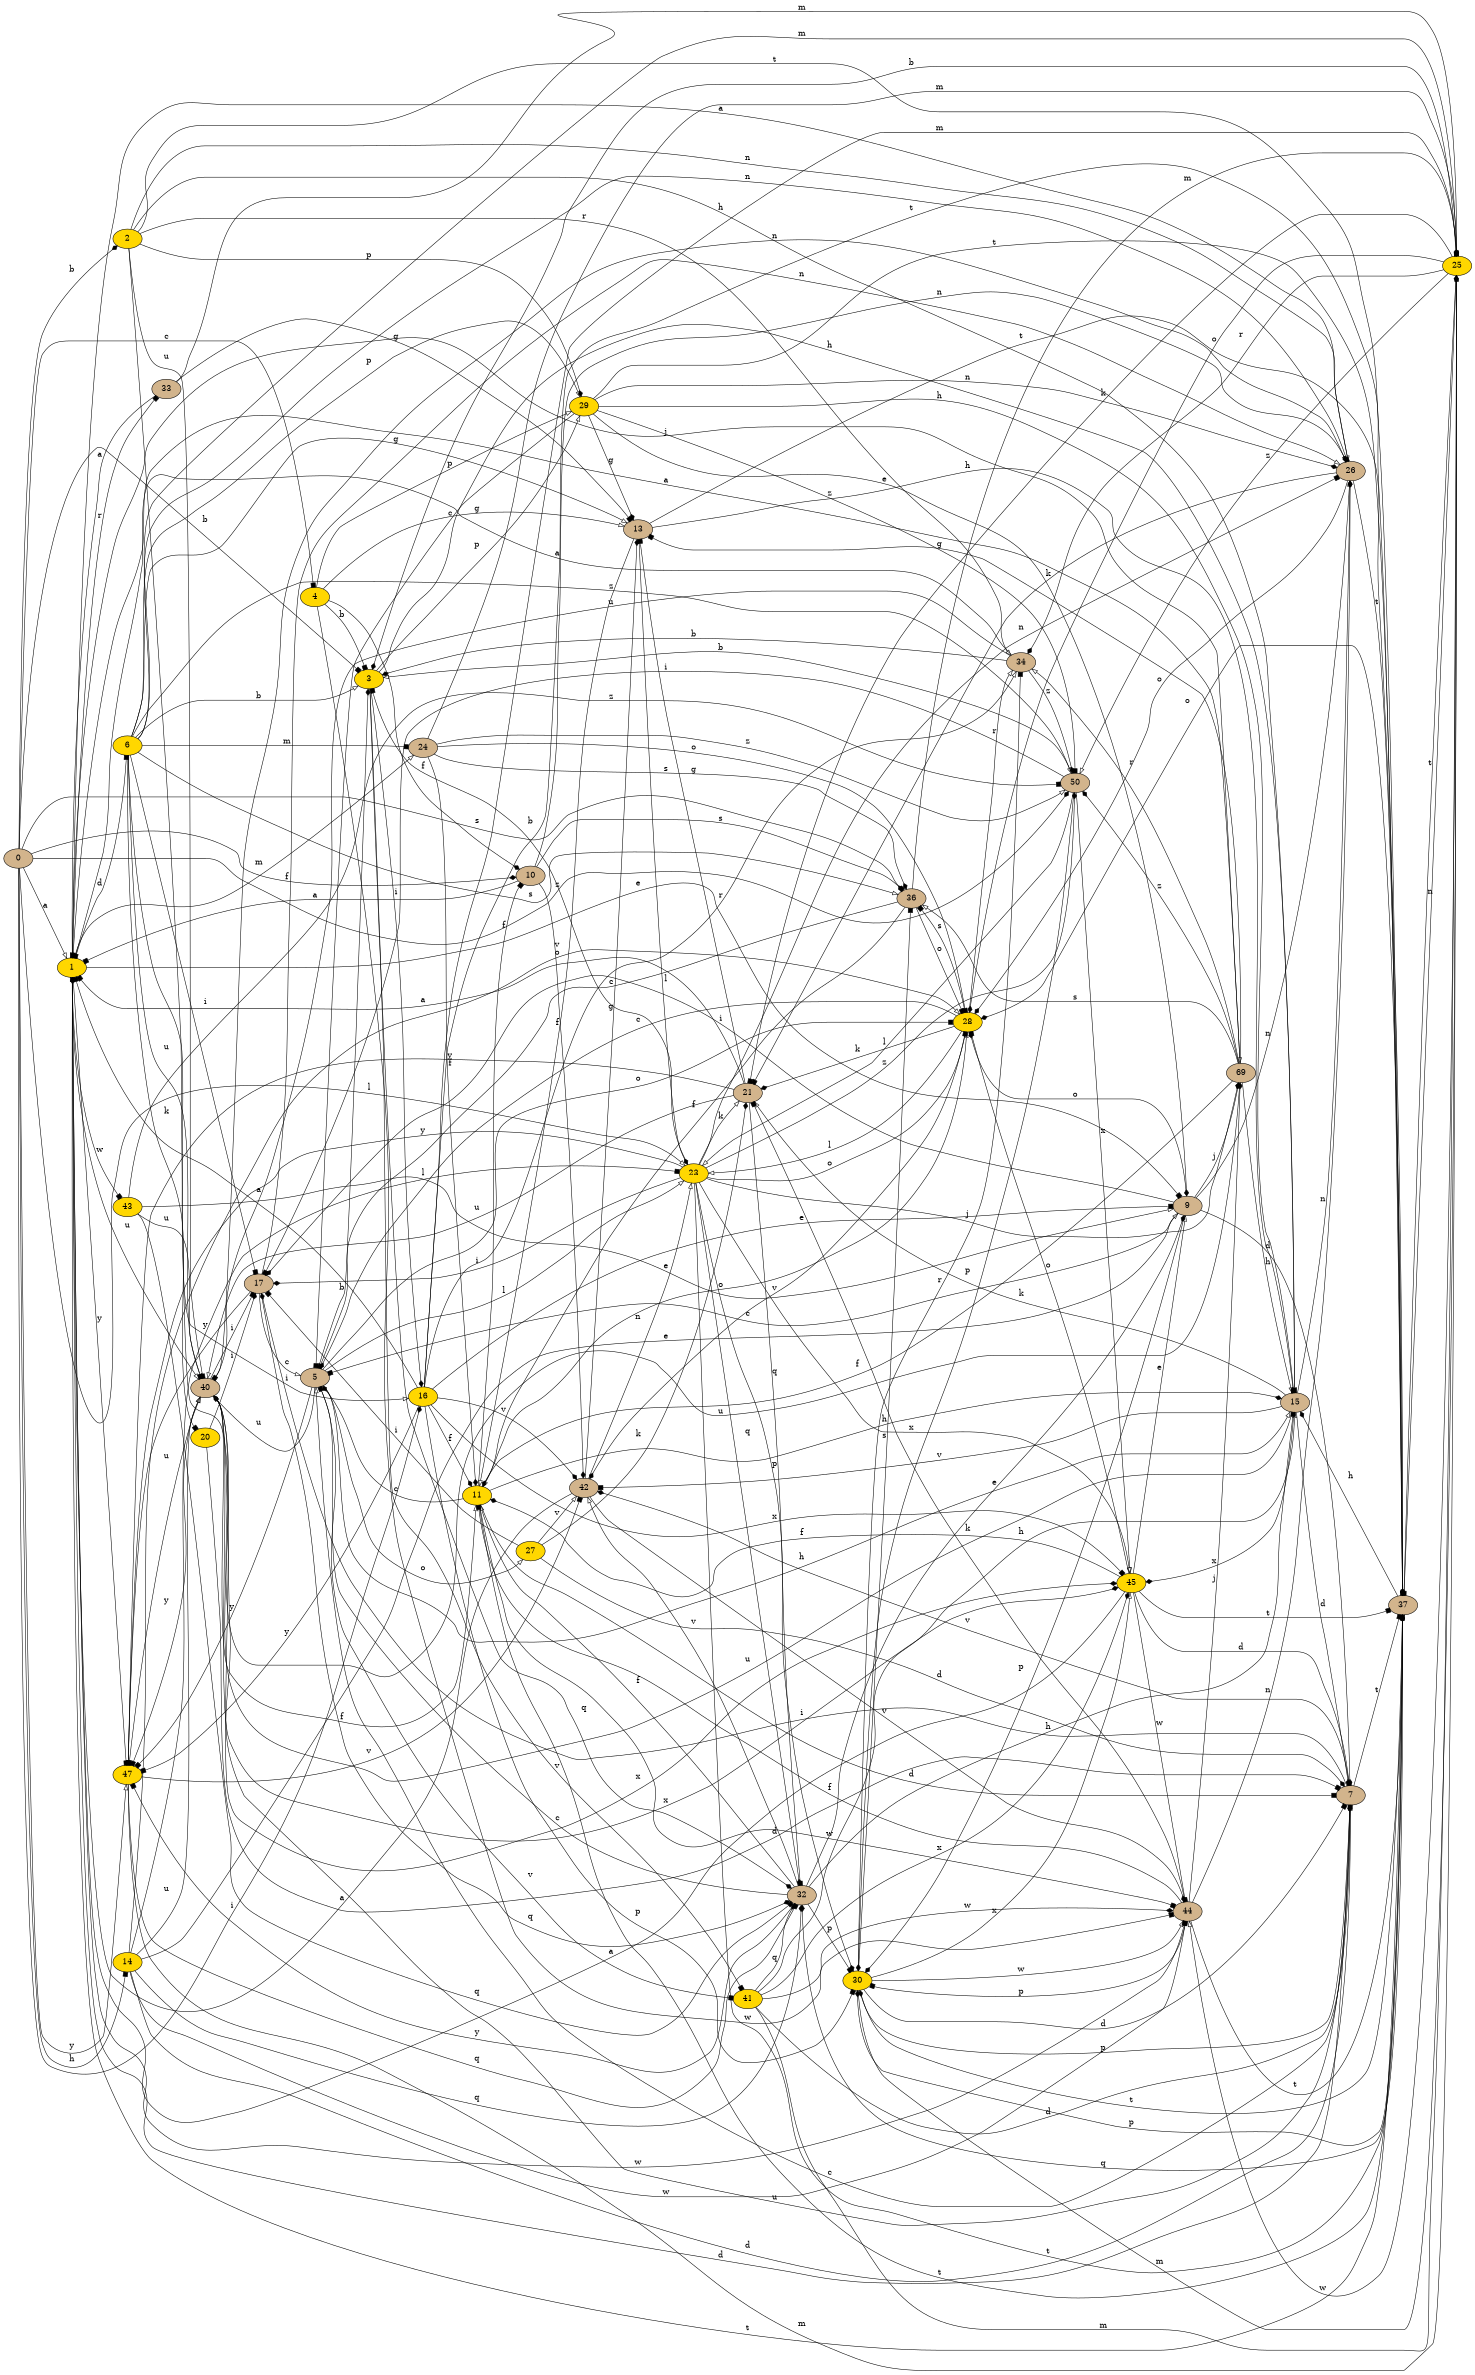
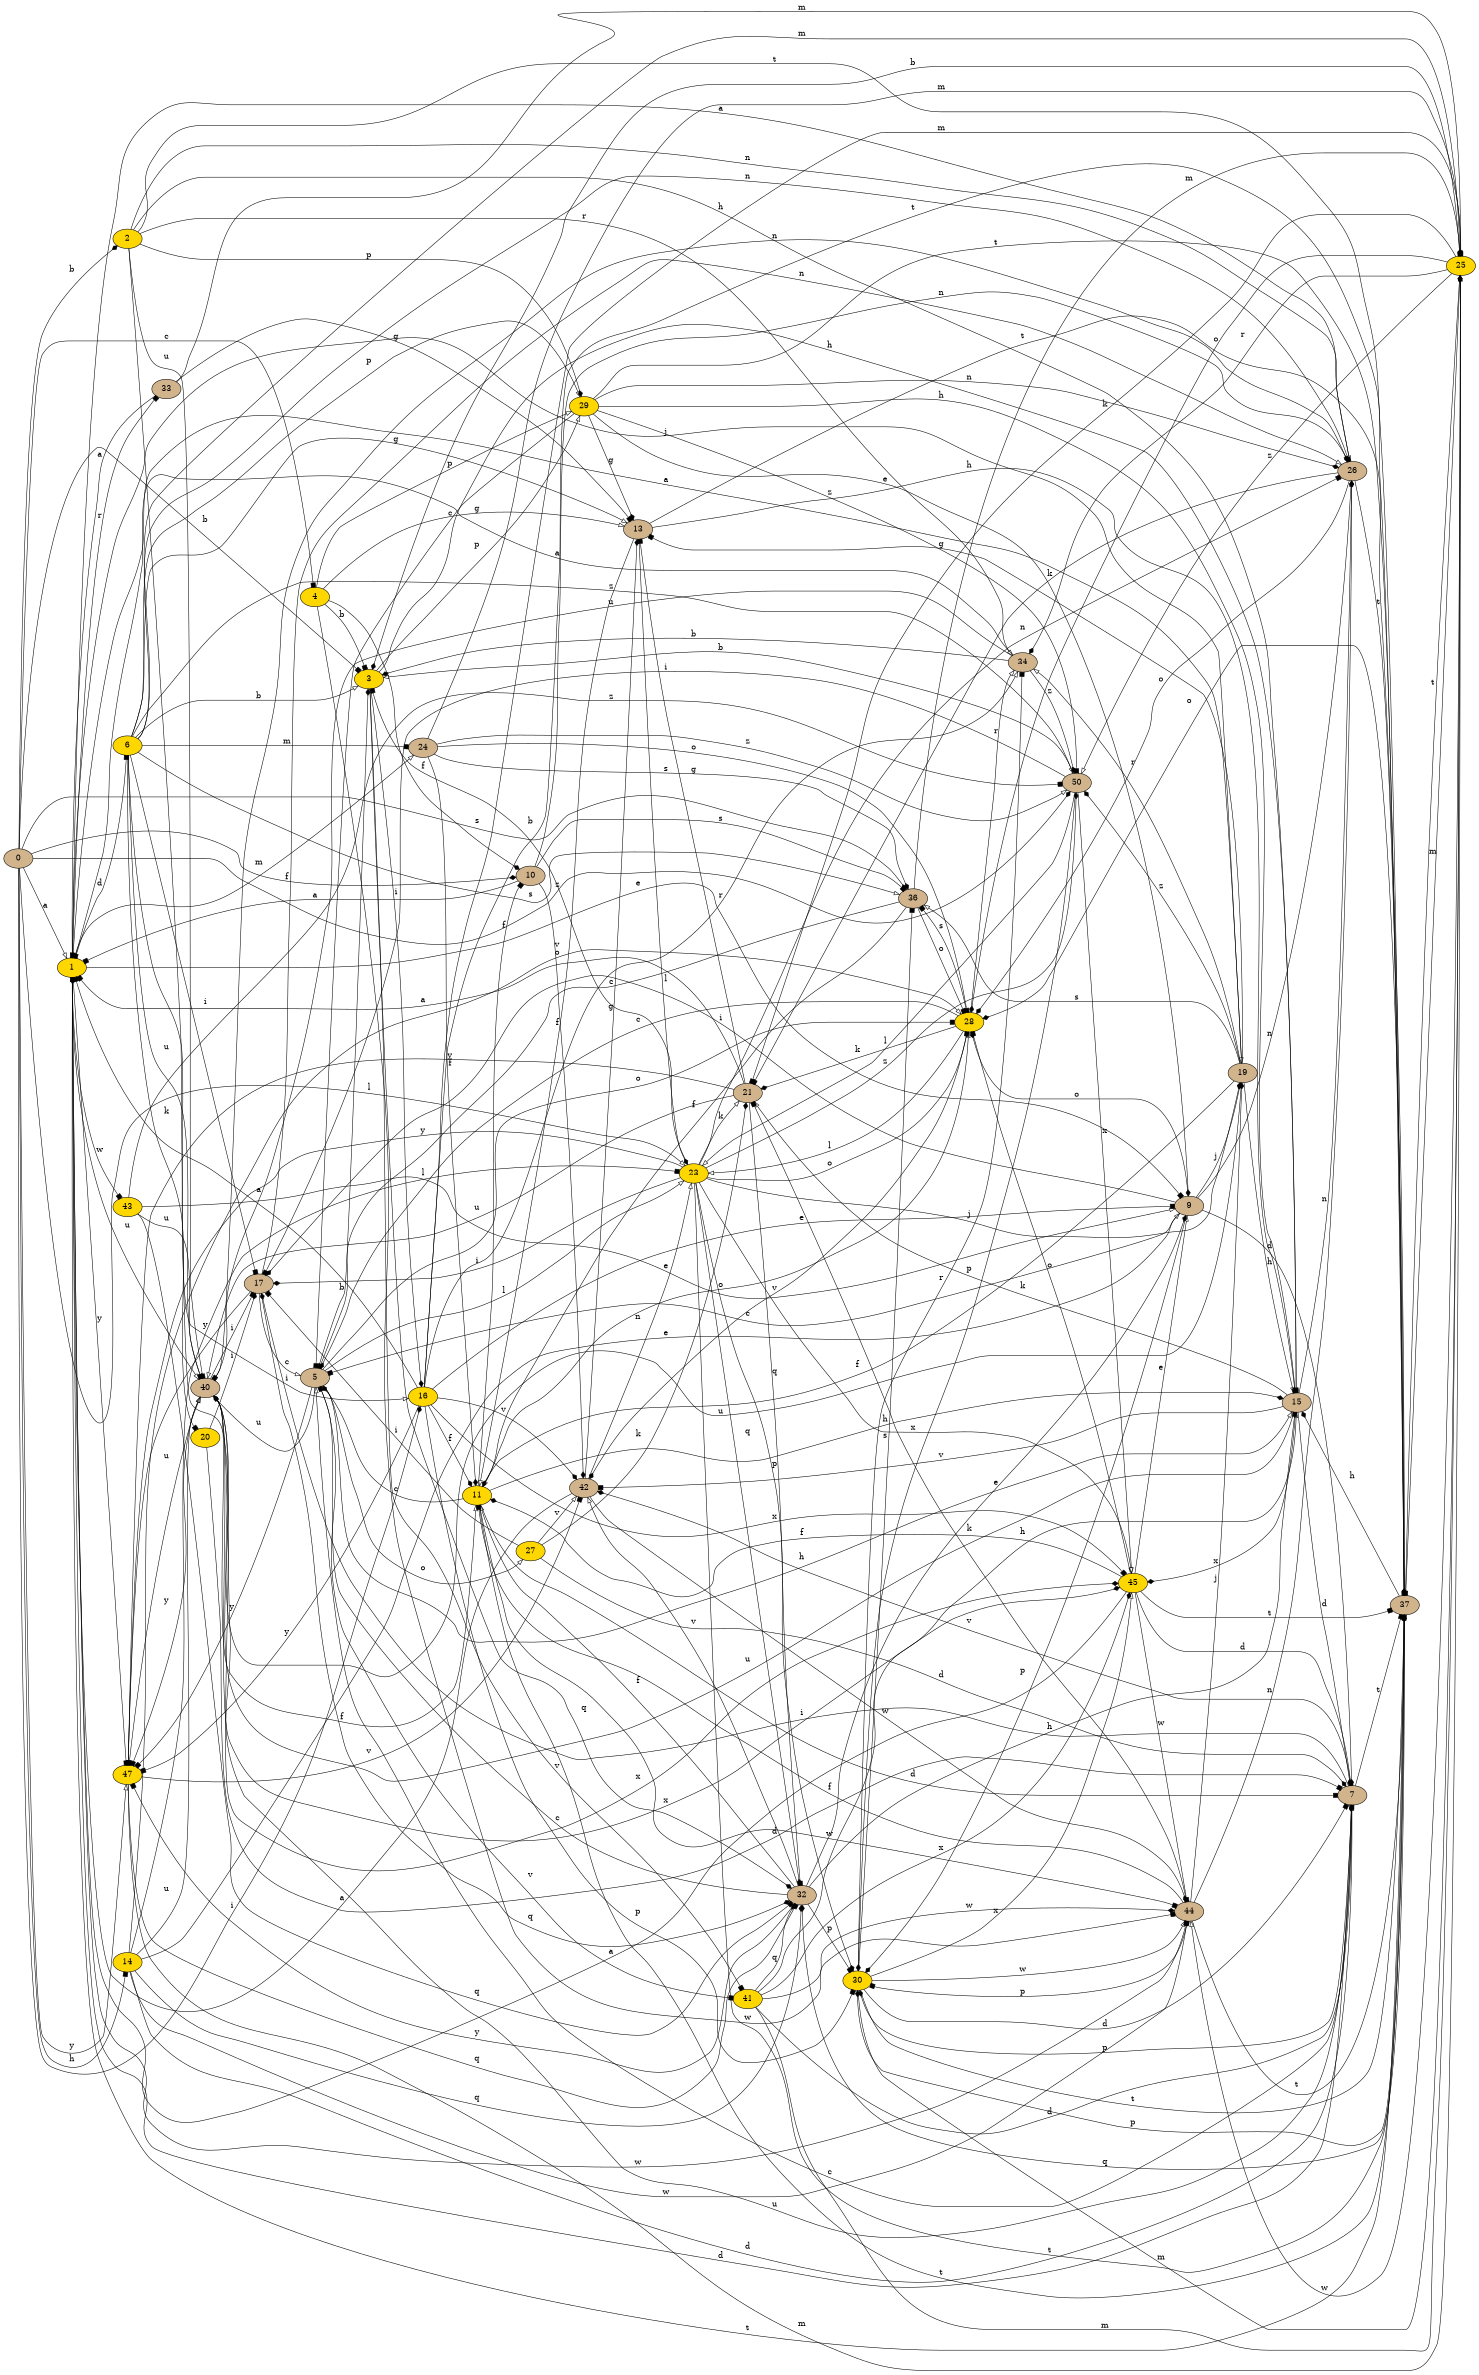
edge "37" -> "25": label "n" -> "m"
node "69": label "69" -> "19"
edge "42" -> "44": label "v" -> "w"
